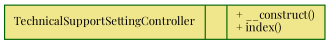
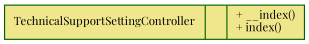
node "TechnicalSupportSettingController": text "+ __construct()" -> "+ __index()"
